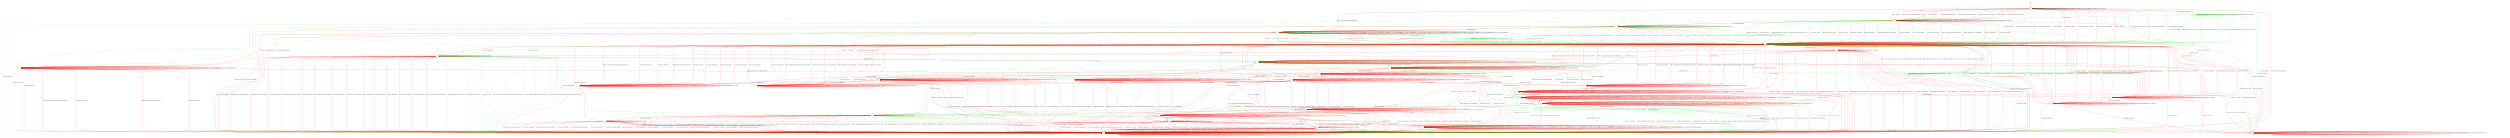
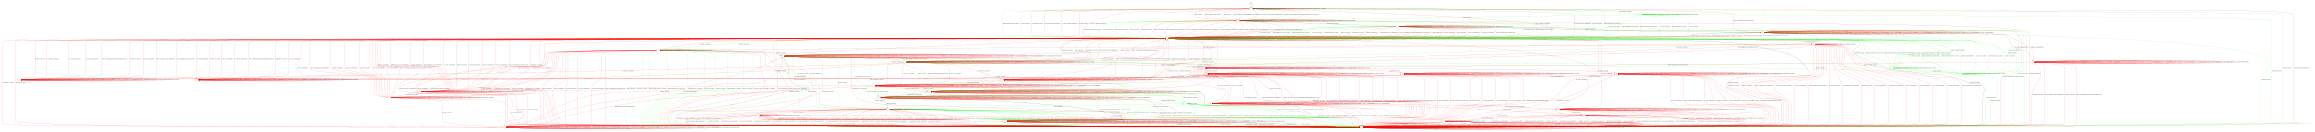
edge "i" -> "p": added, label "KEXINIT_PROCEED / KEXINIT"
